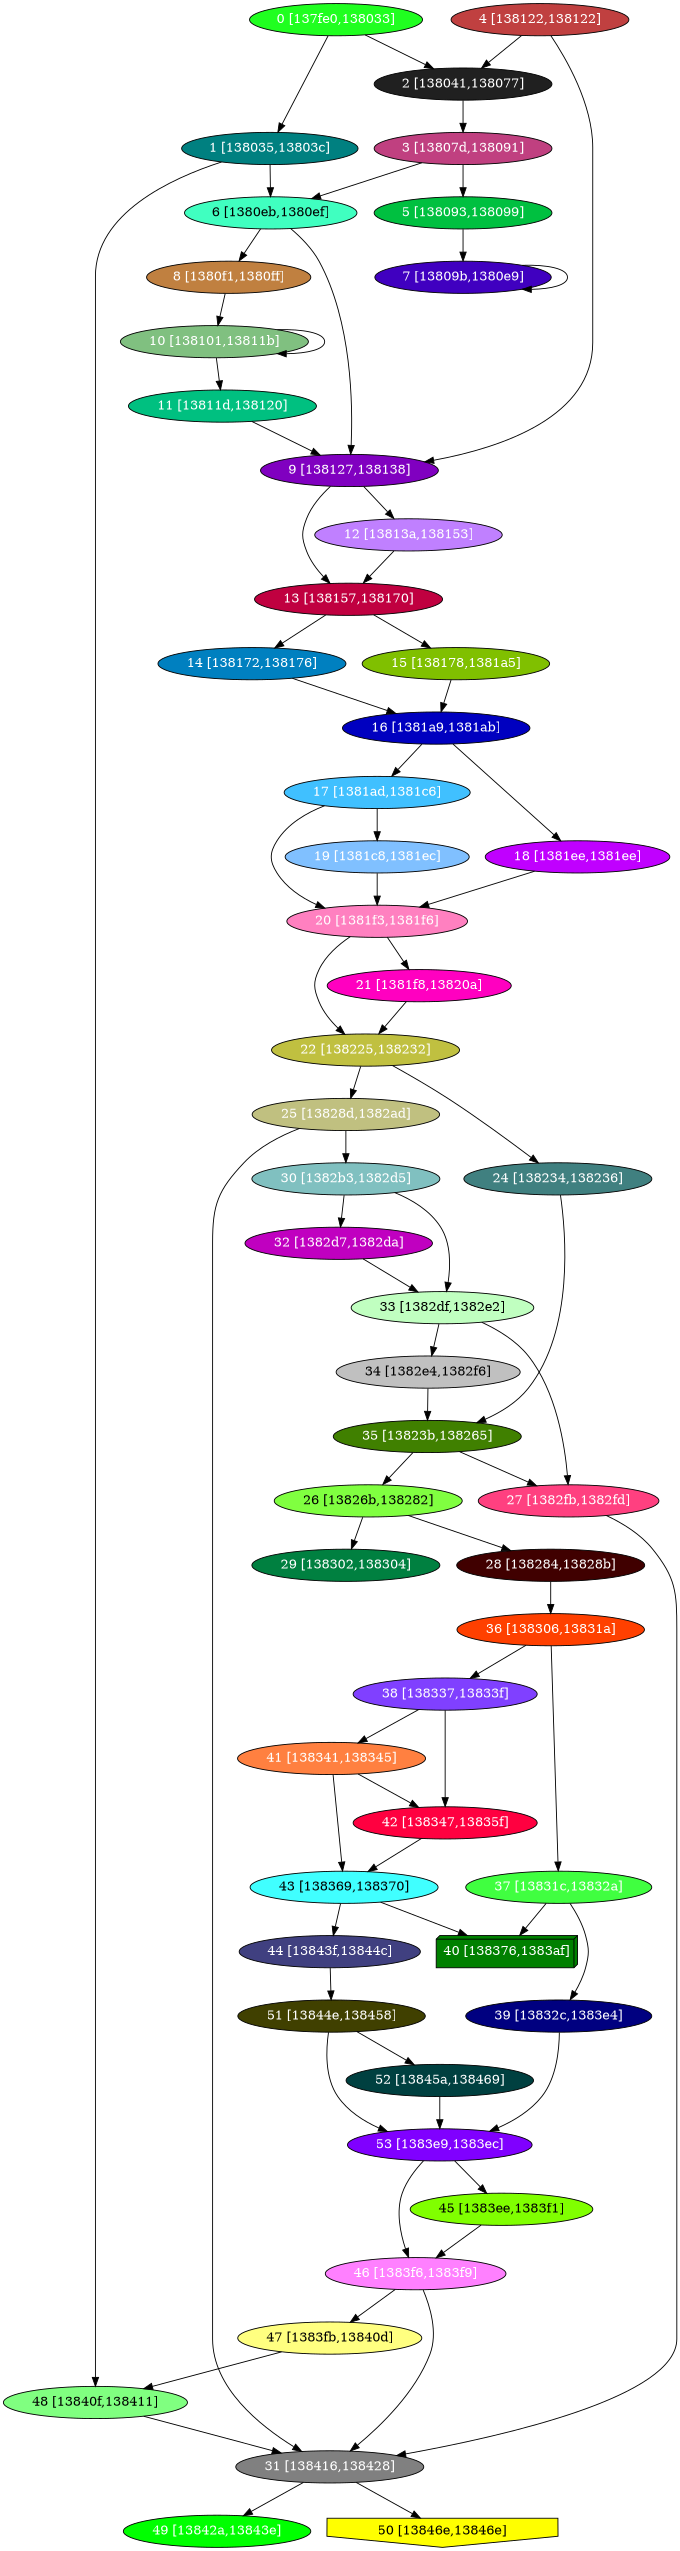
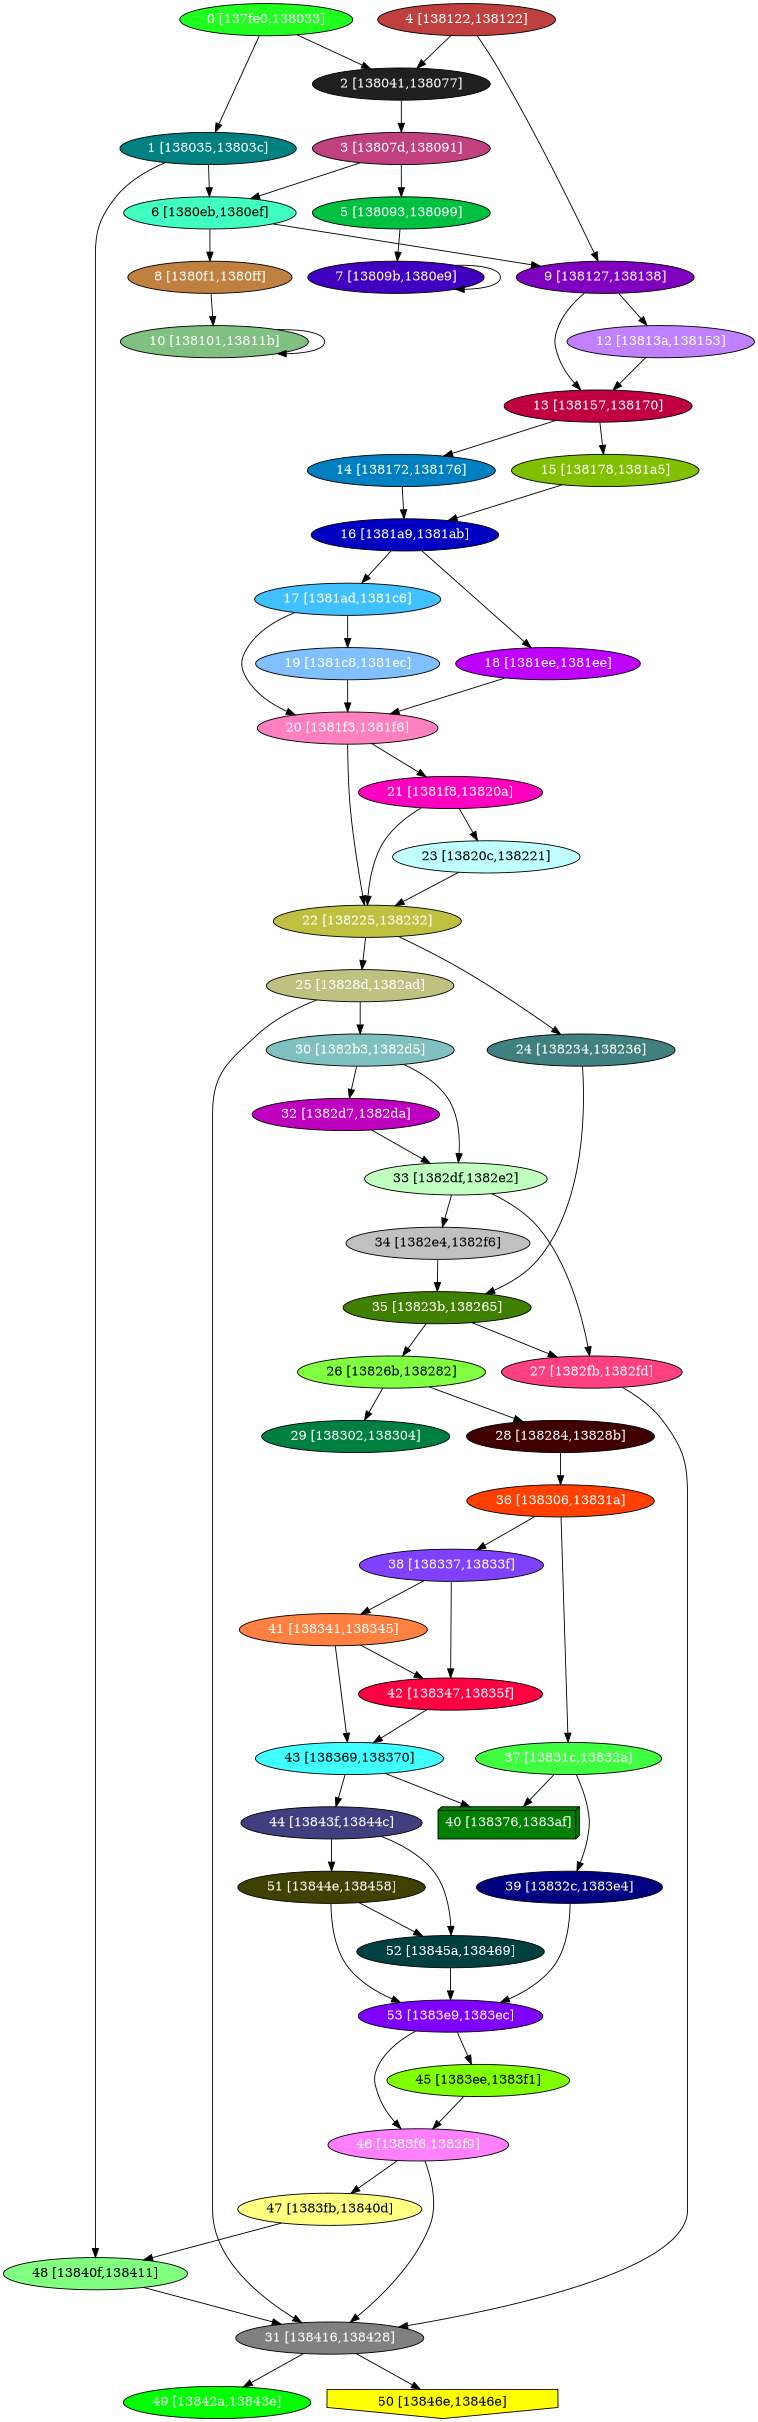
node "11 [13811d,138120]": removed
node "23 [13820c,138221]": added
edge "44 [13843f,13844c]" -> "52 [13845a,138469]": added
